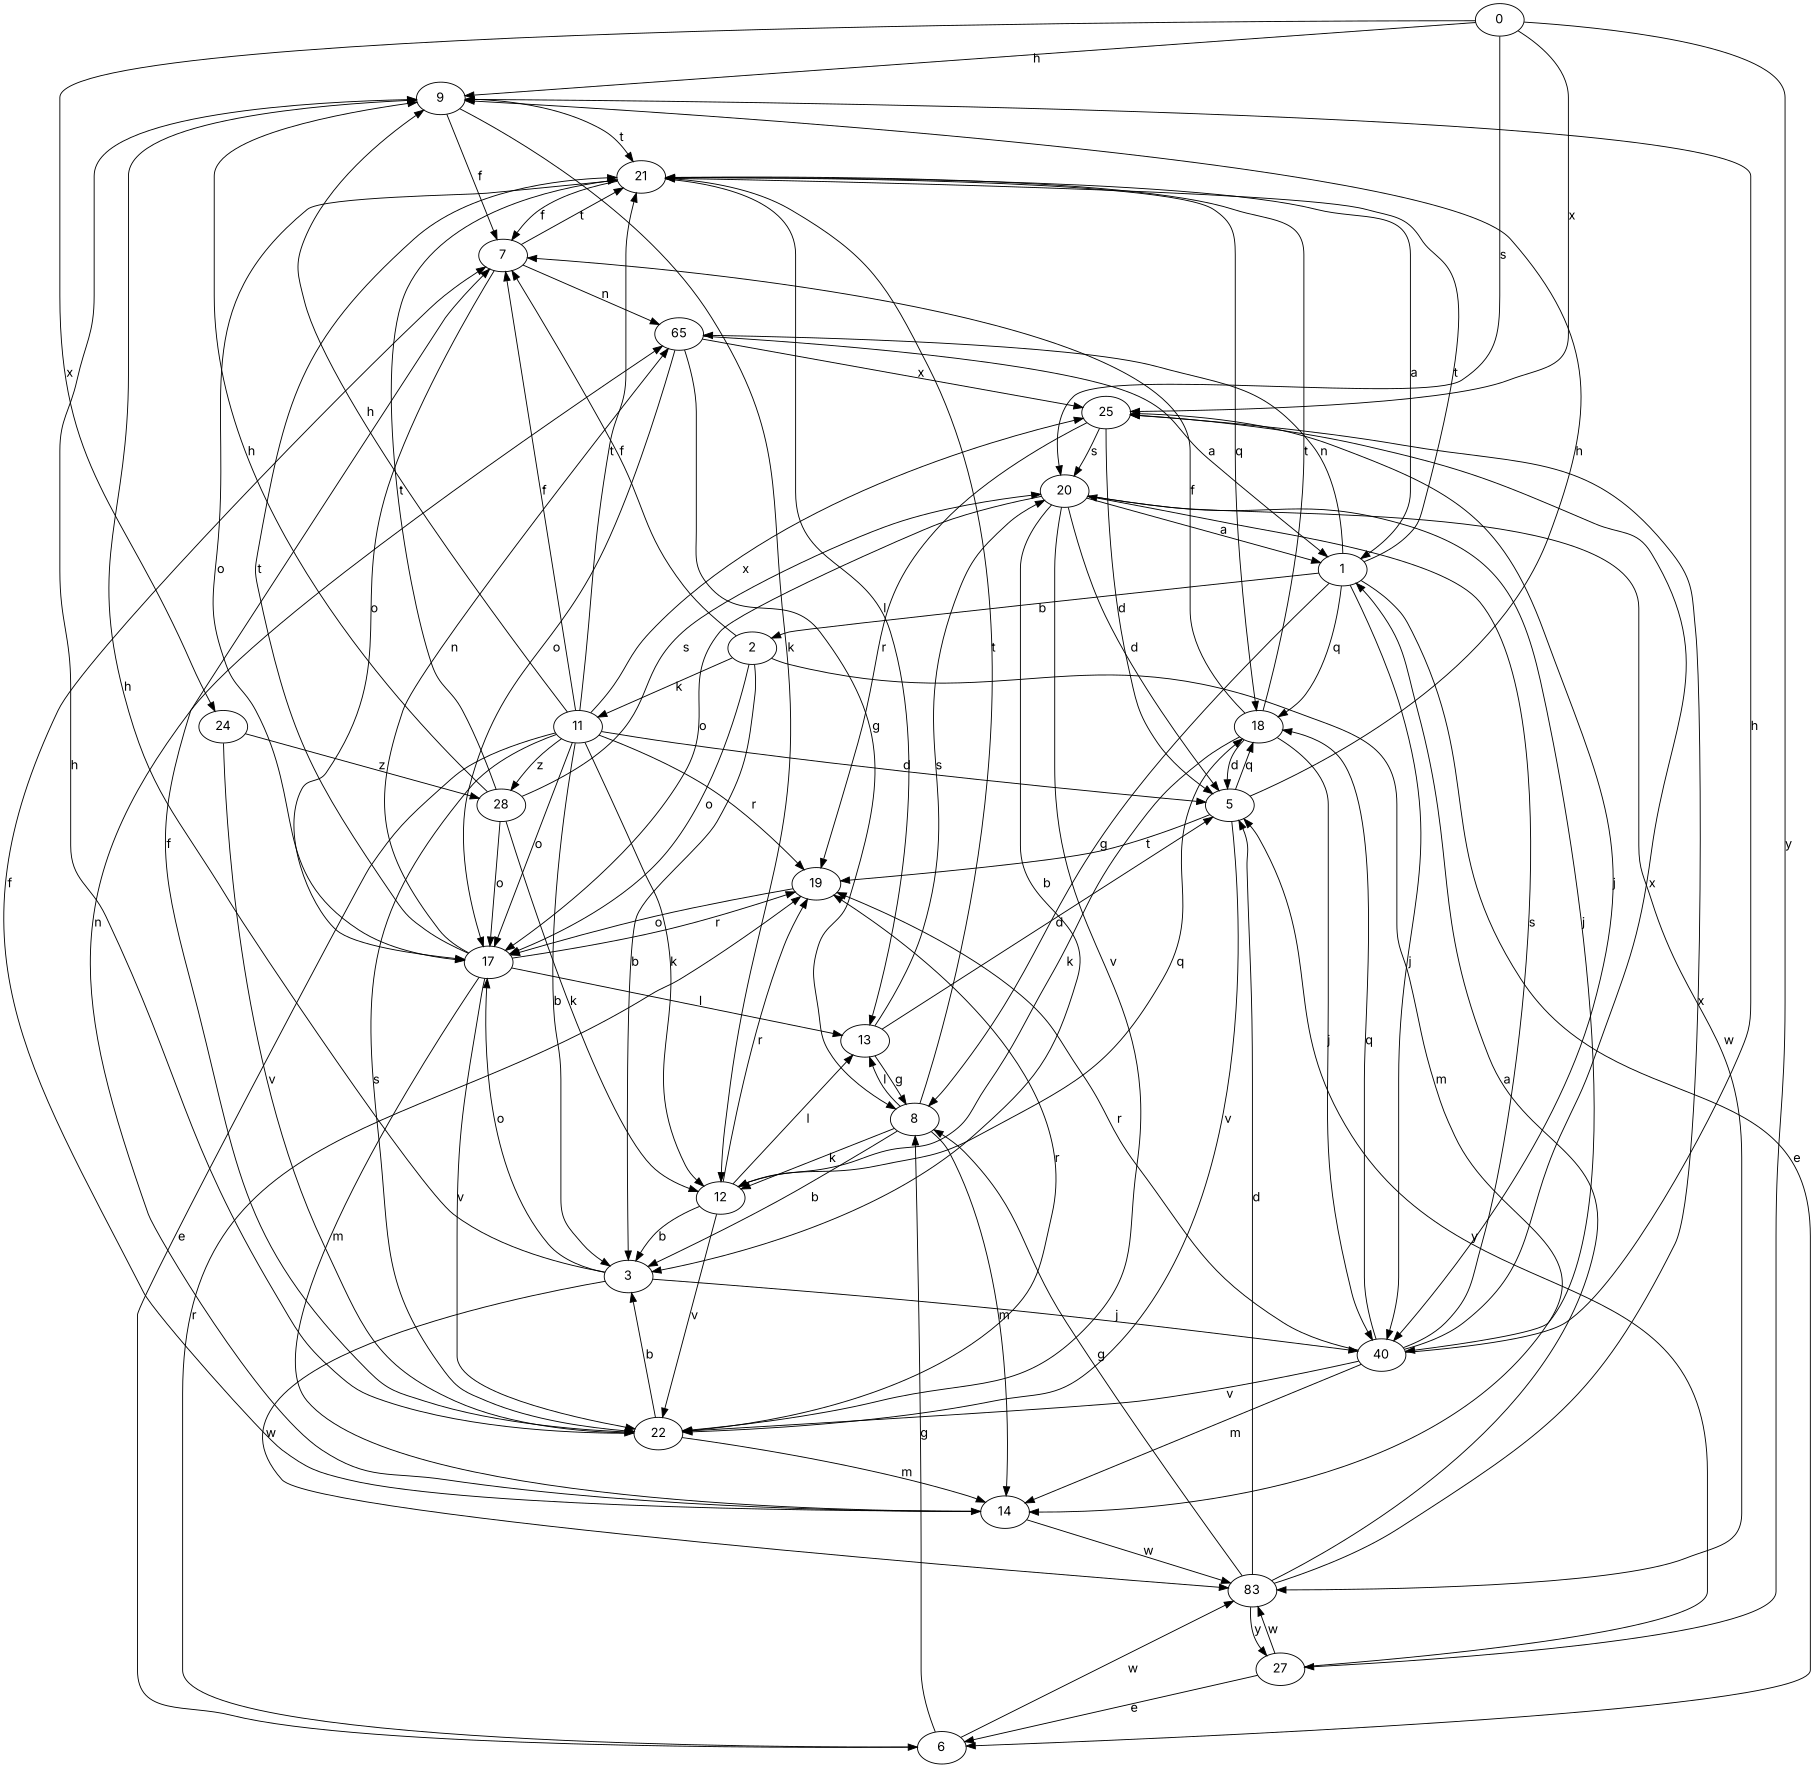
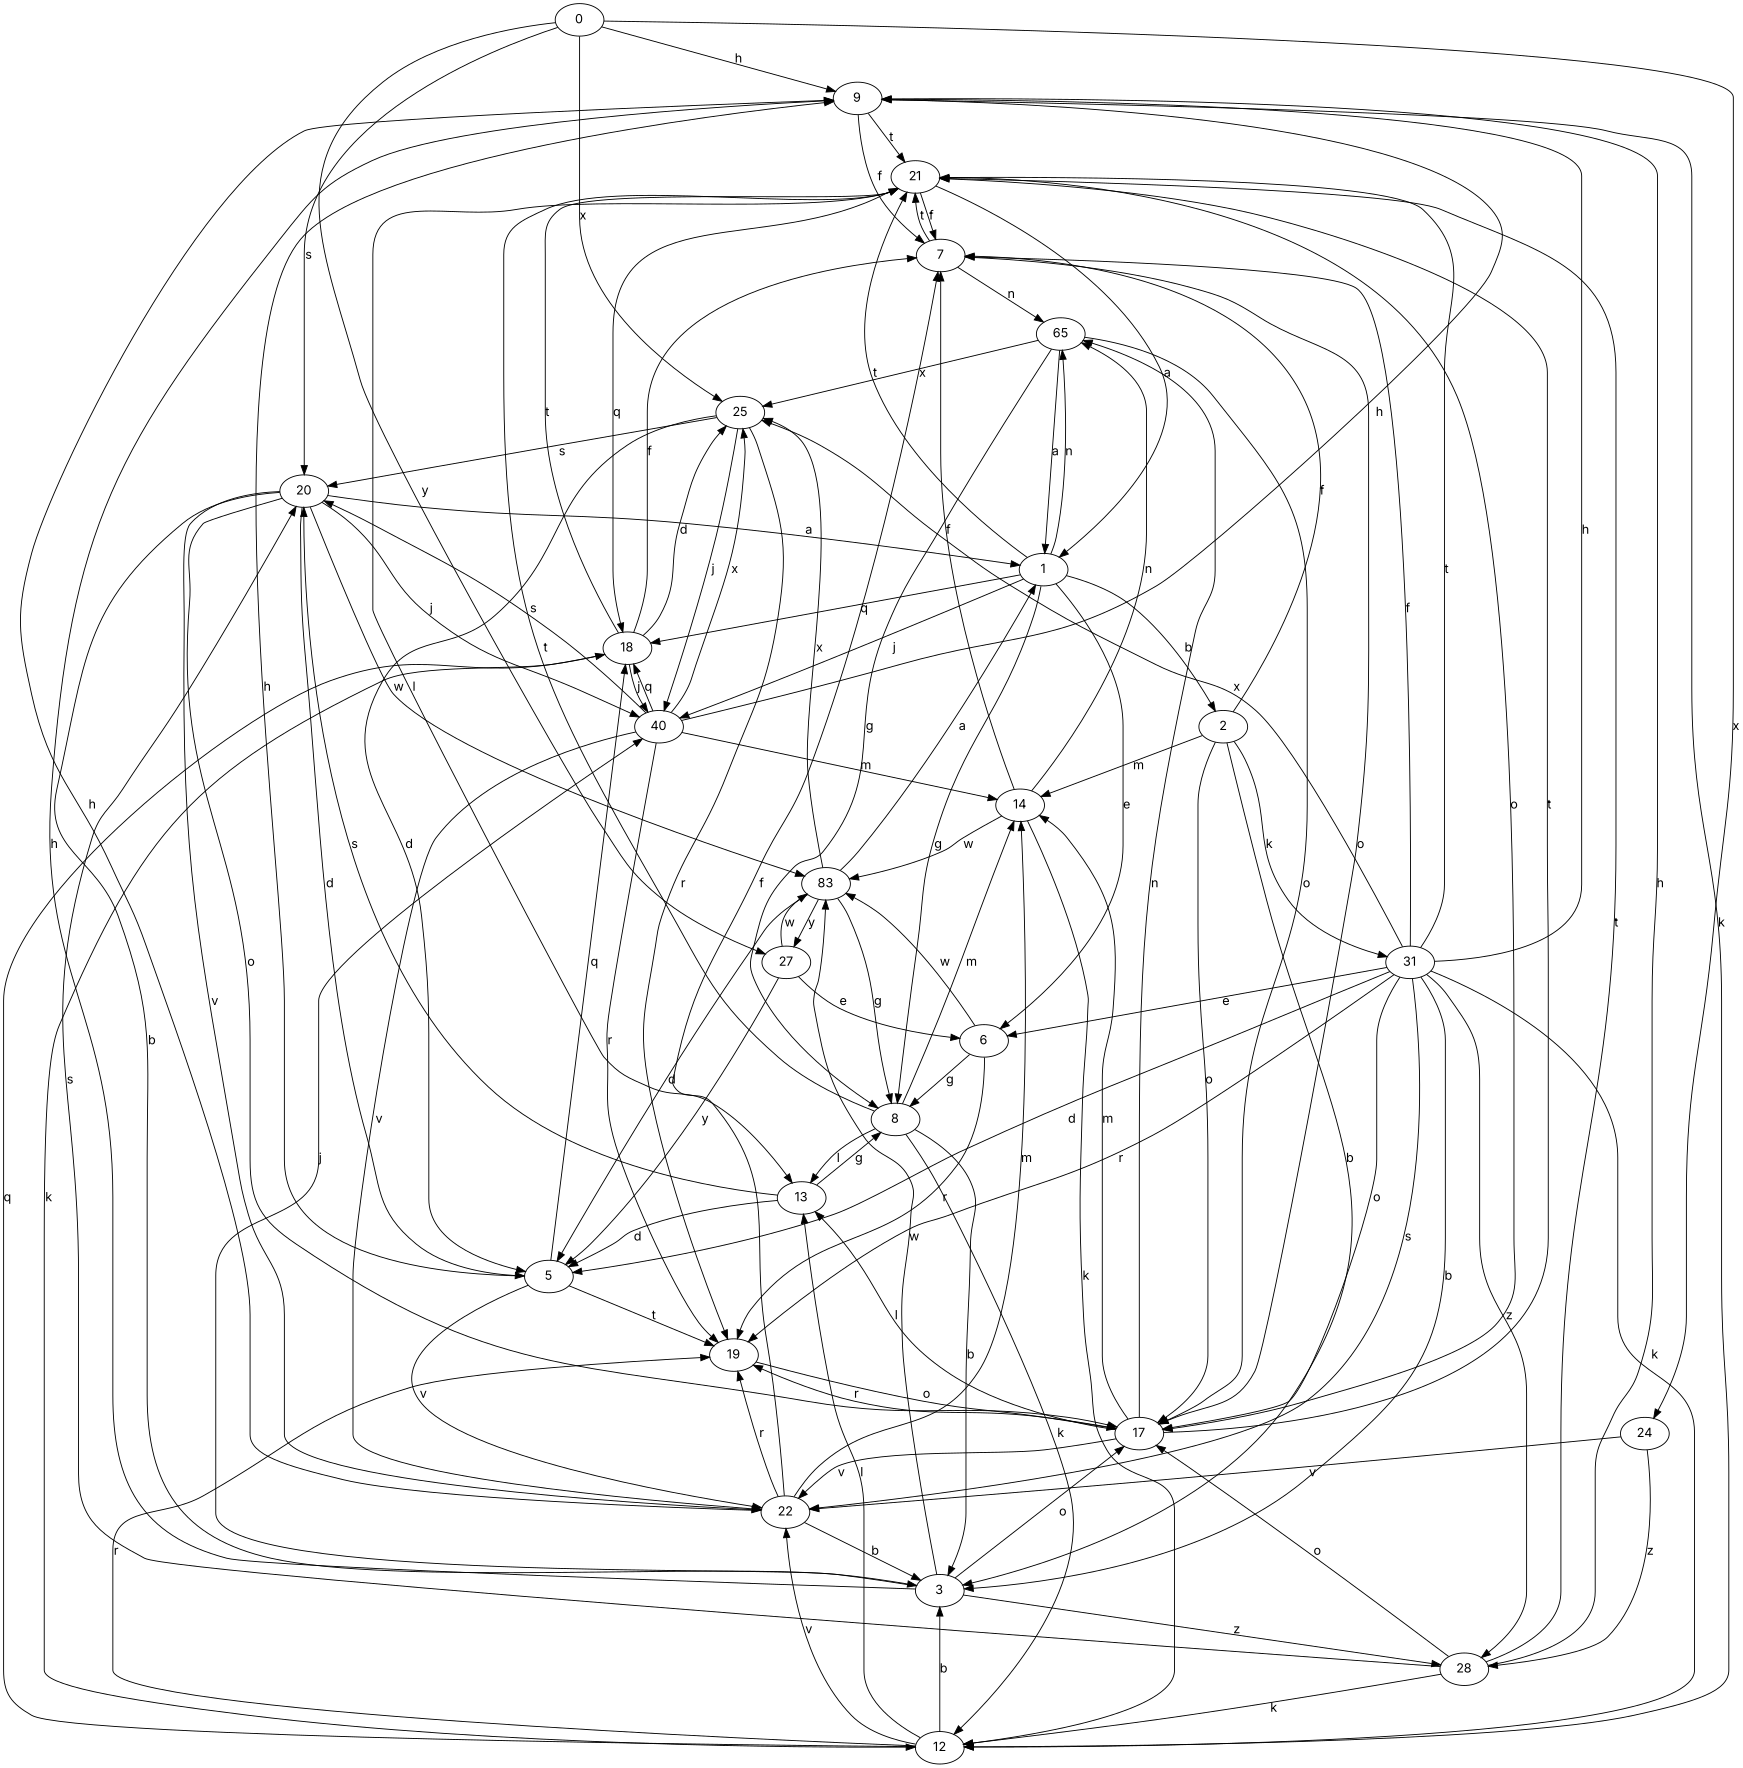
node "11": label "11" -> "31"
edge "18" -> "5": now "18" -> "25"
edge "14" -> "12": added, label "k"
edge "3" -> "28": added, label "z"
